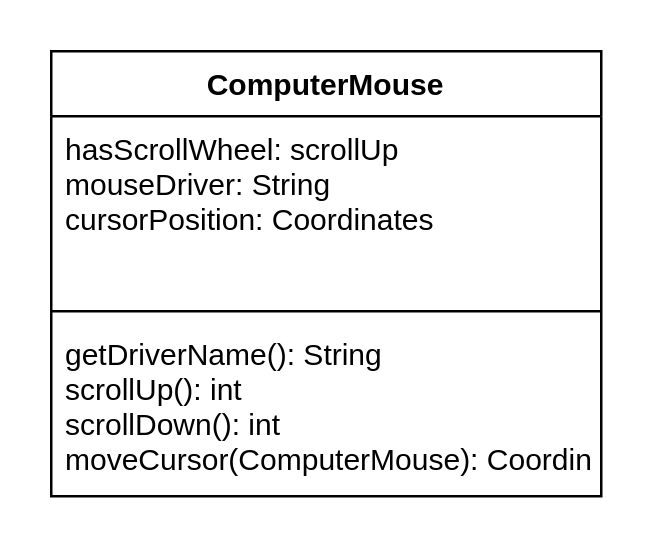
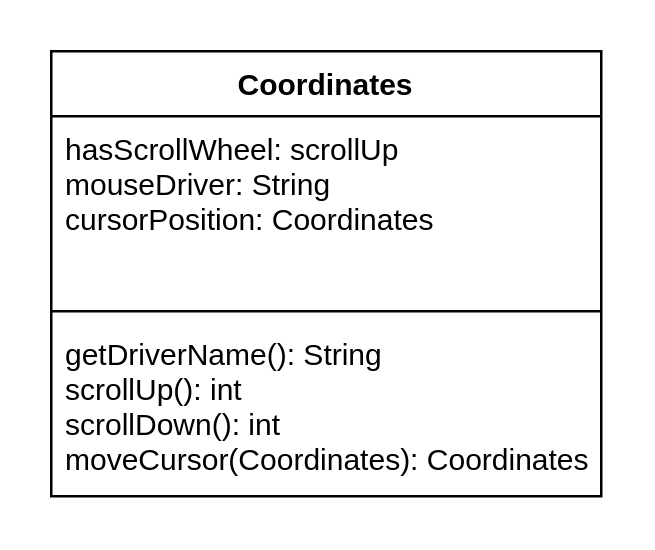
node "ComputerMouse": label "ComputerMouse" -> "Coordinates"
node "getDriverName(): String scrollUp(): int scrollDown(): int moveCursor(ComputerMouse): Coordinates": label "getDriverName(): String scrollUp(): int scrollDown(): int moveCursor(ComputerMouse): Coordinates" -> "getDriverName(): String scrollUp(): int scrollDown(): int moveCursor(Coordinates): Coordinates"
